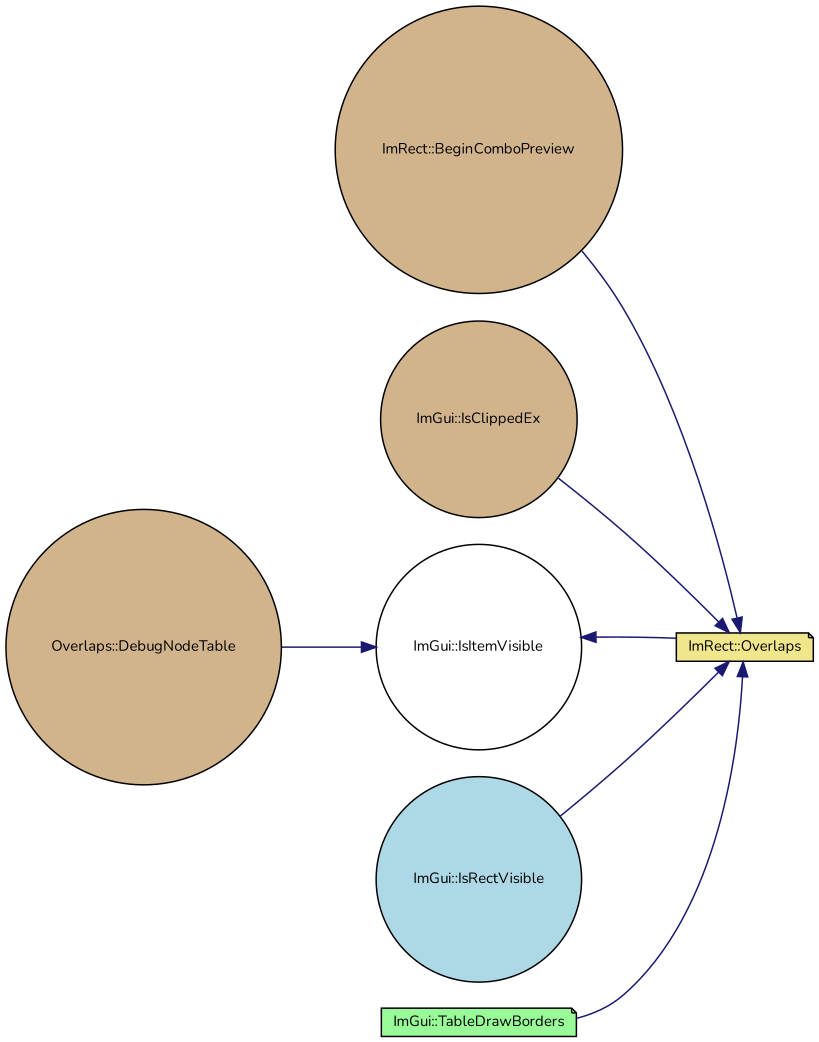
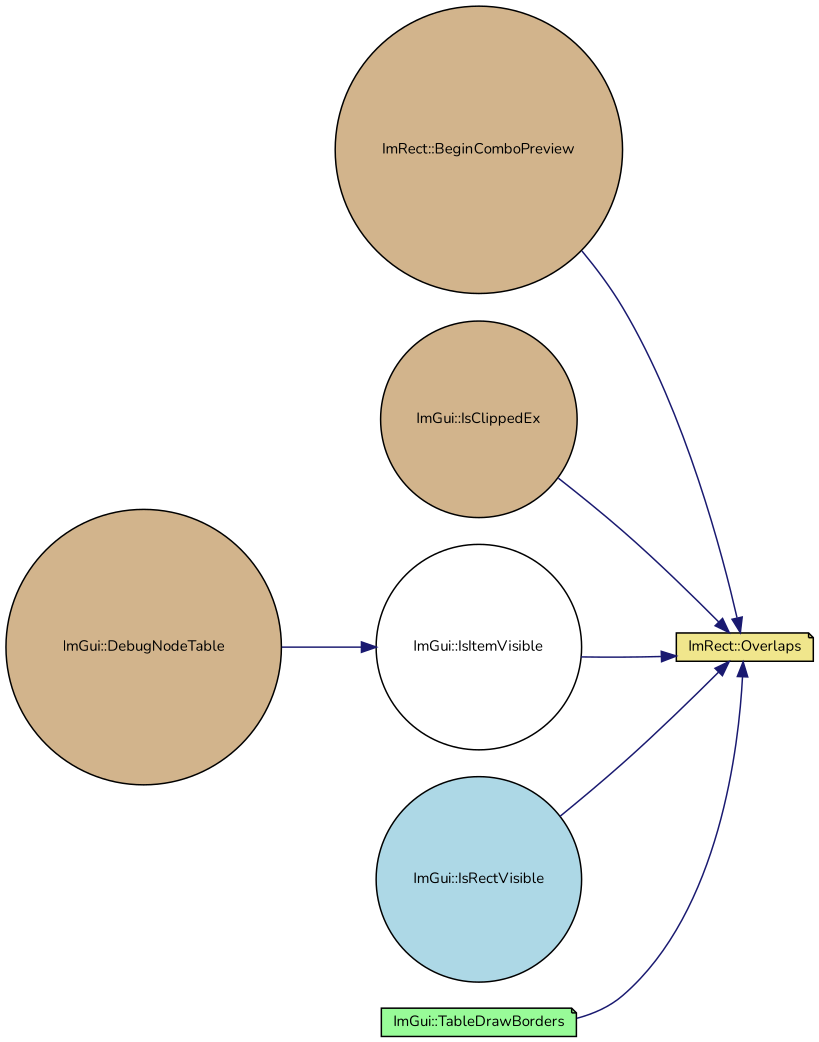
edge "ImRect::Overlaps" -> "ImGui::IsItemVisible": reversed
node "Overlaps::DebugNodeTable": label "Overlaps::DebugNodeTable" -> "ImGui::DebugNodeTable"
